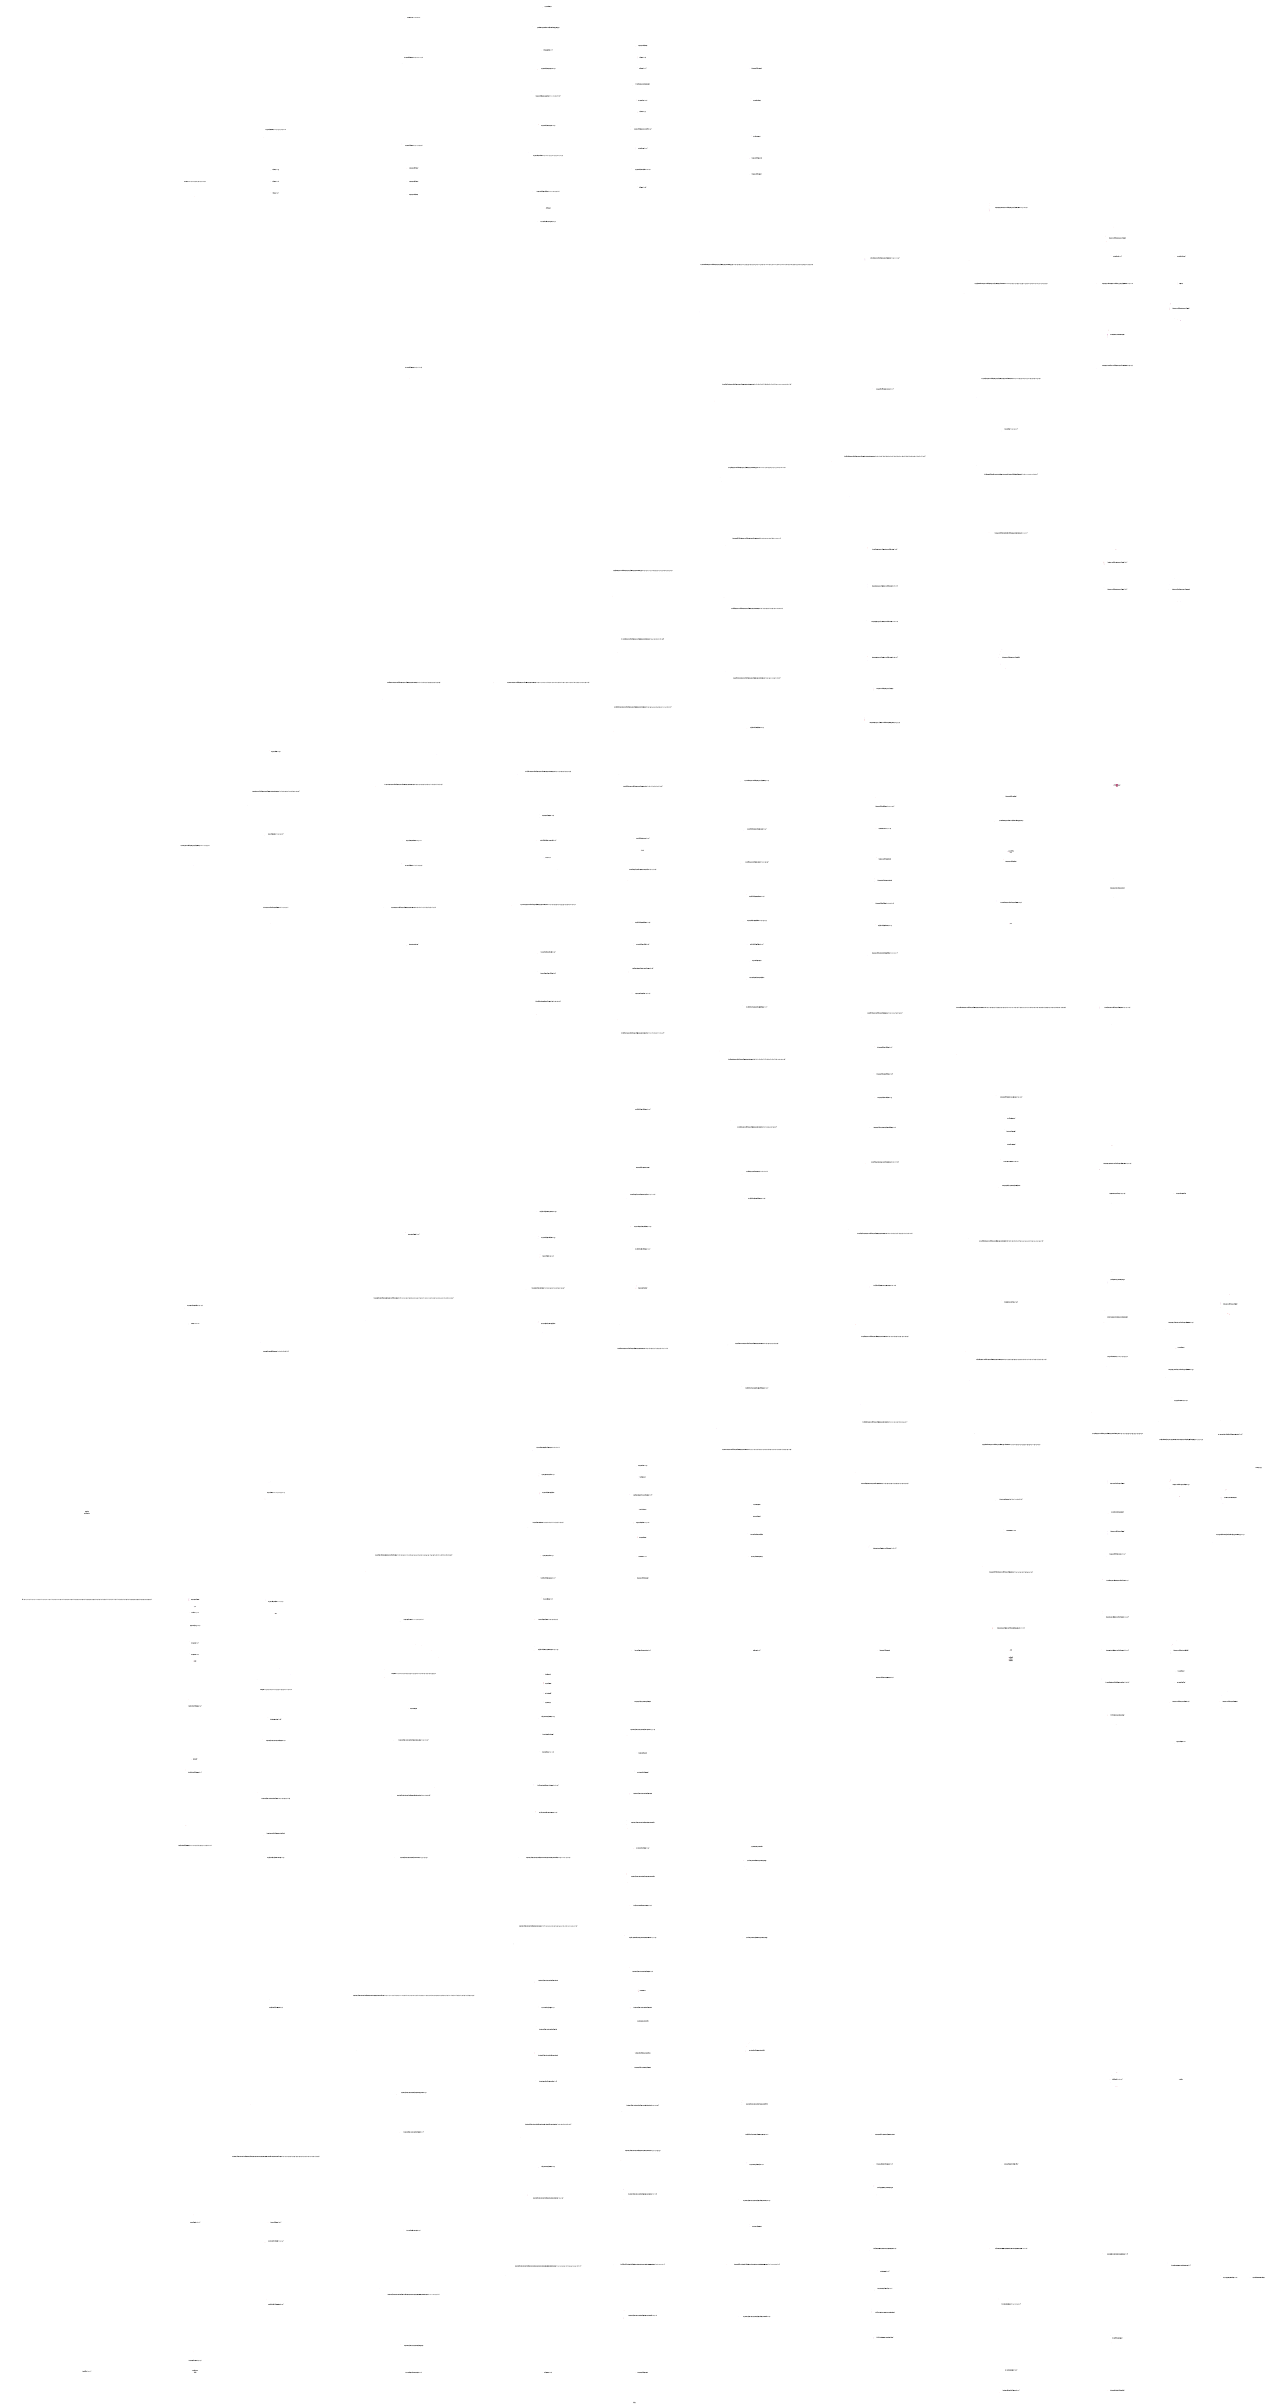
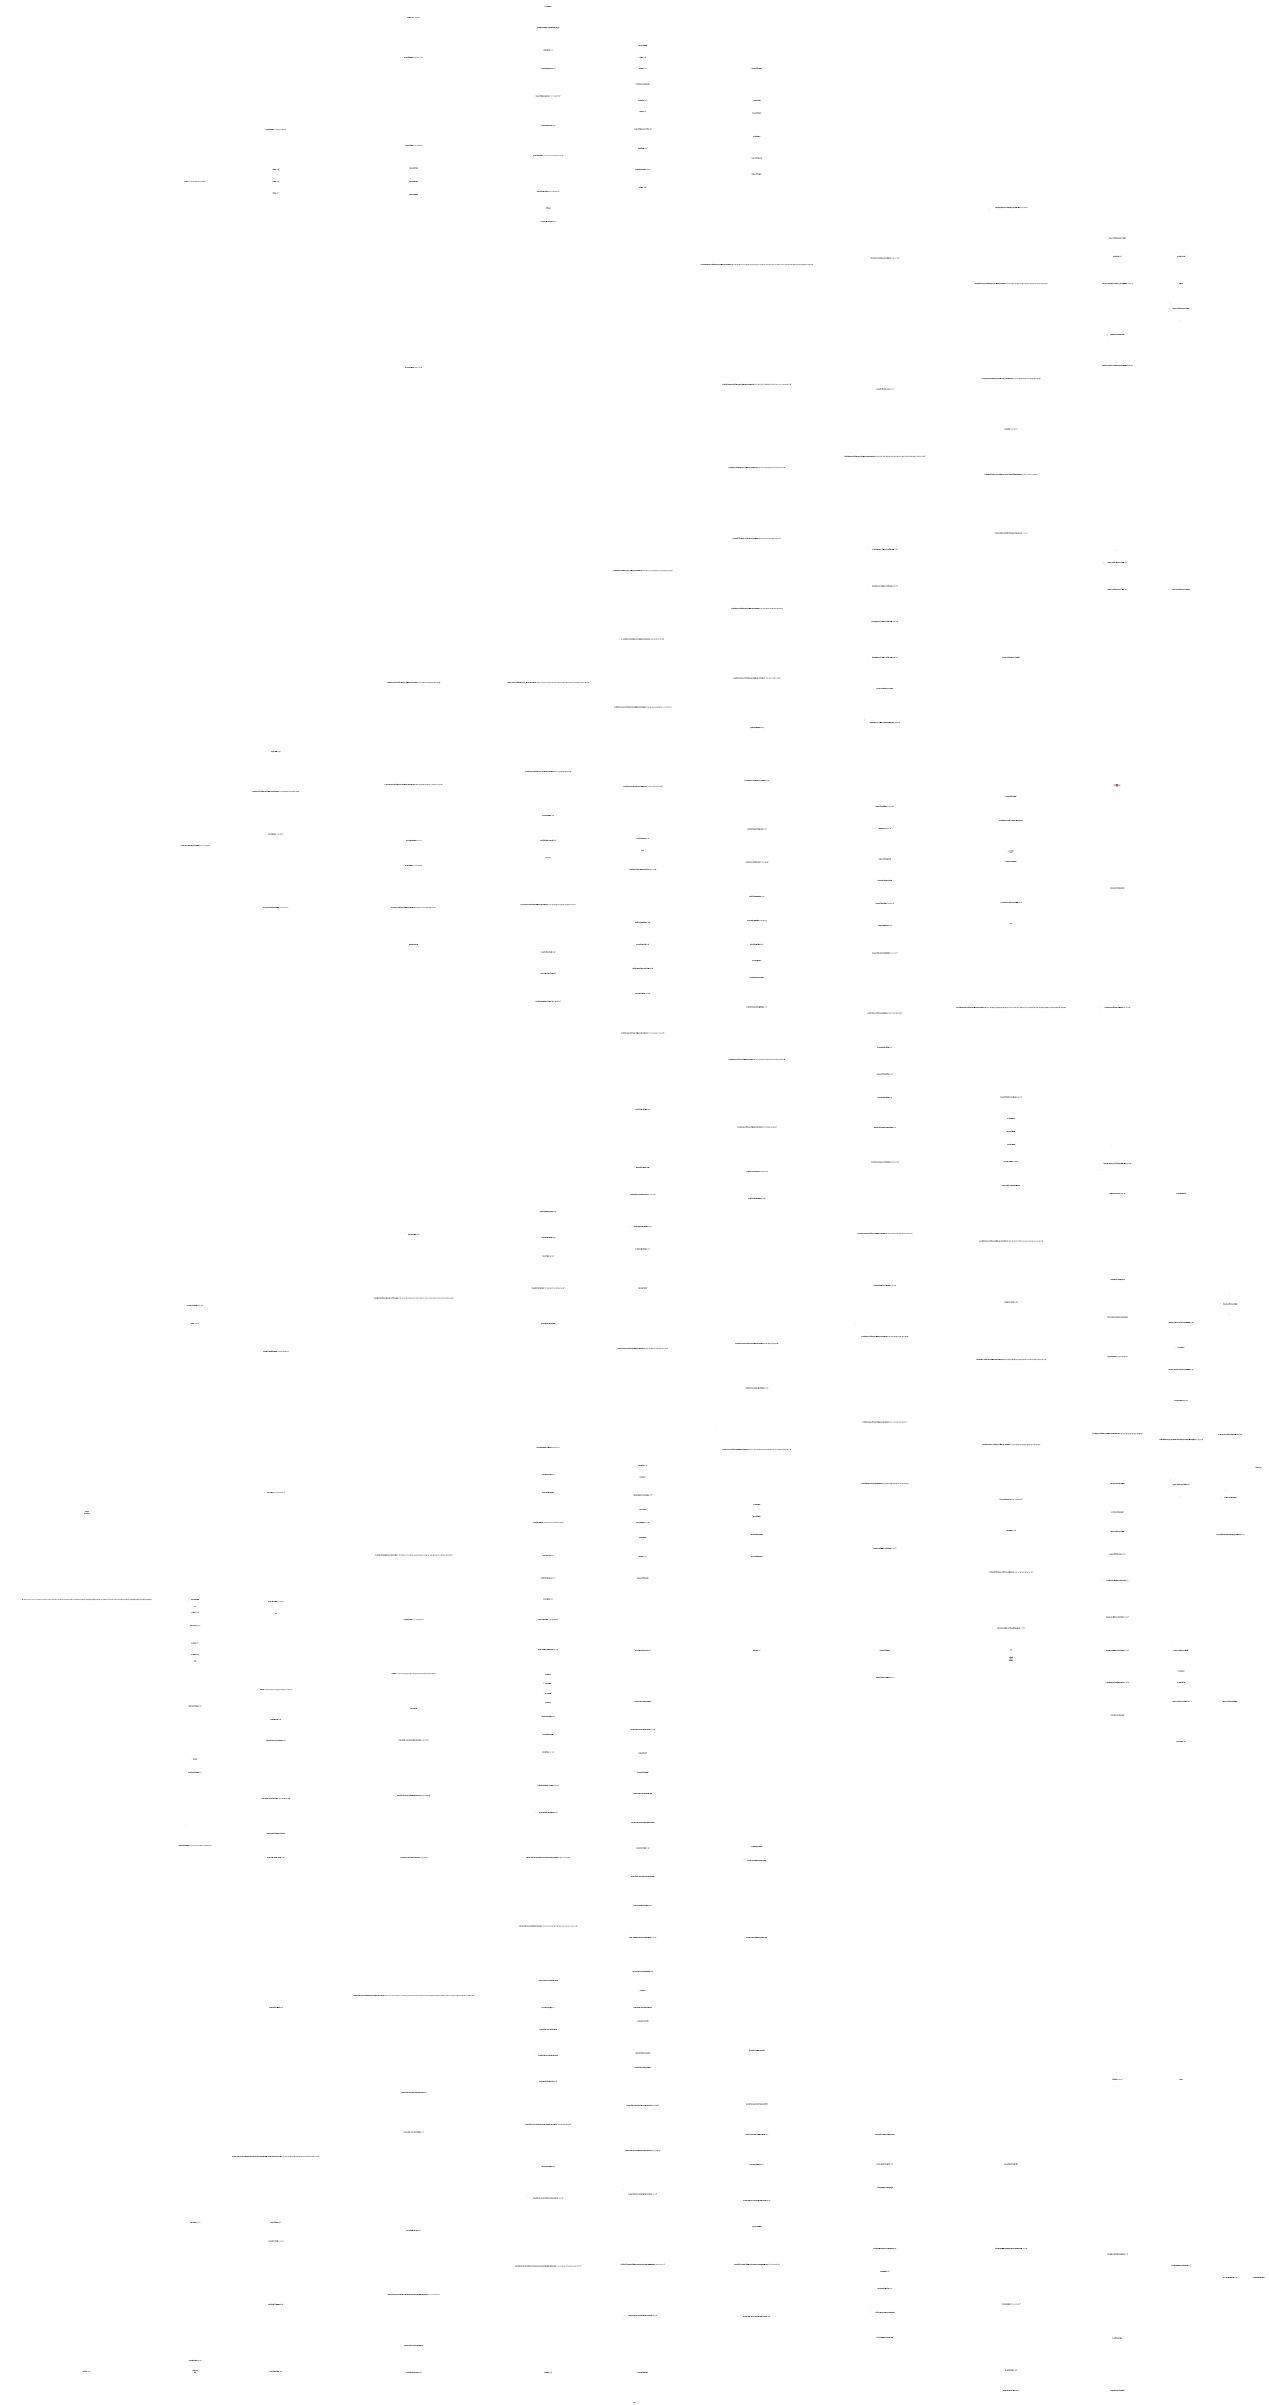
node "{_ZN9__gnu_cxx13new_allocatorIiED2Ev}": added
node "{_ZNSt12_Vector_baseI5EventSaIS0_EEC2Ev|{<s0>278}}": added
